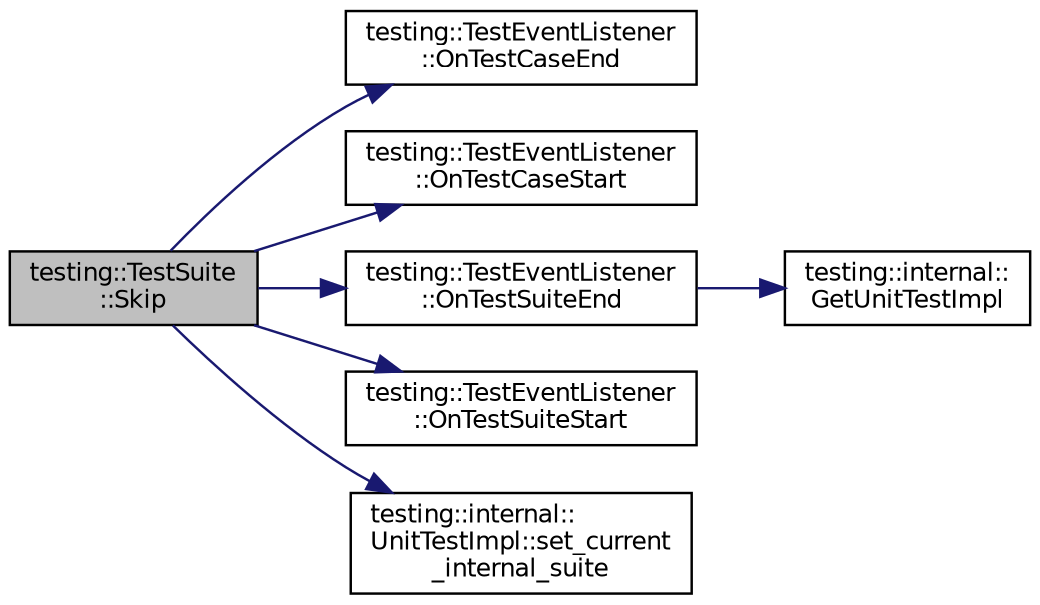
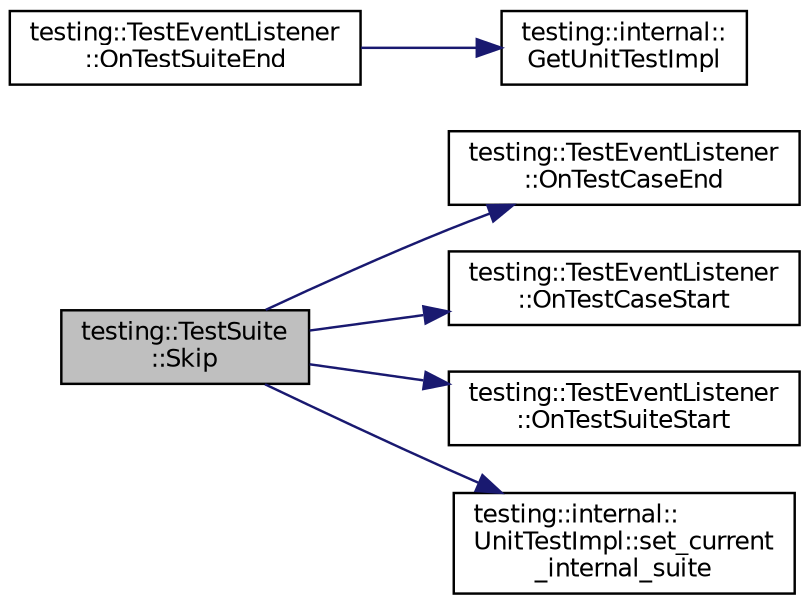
edge "testing::TestSuite ::Skip" -> "testing::TestEventListener ::OnTestSuiteEnd": removed
